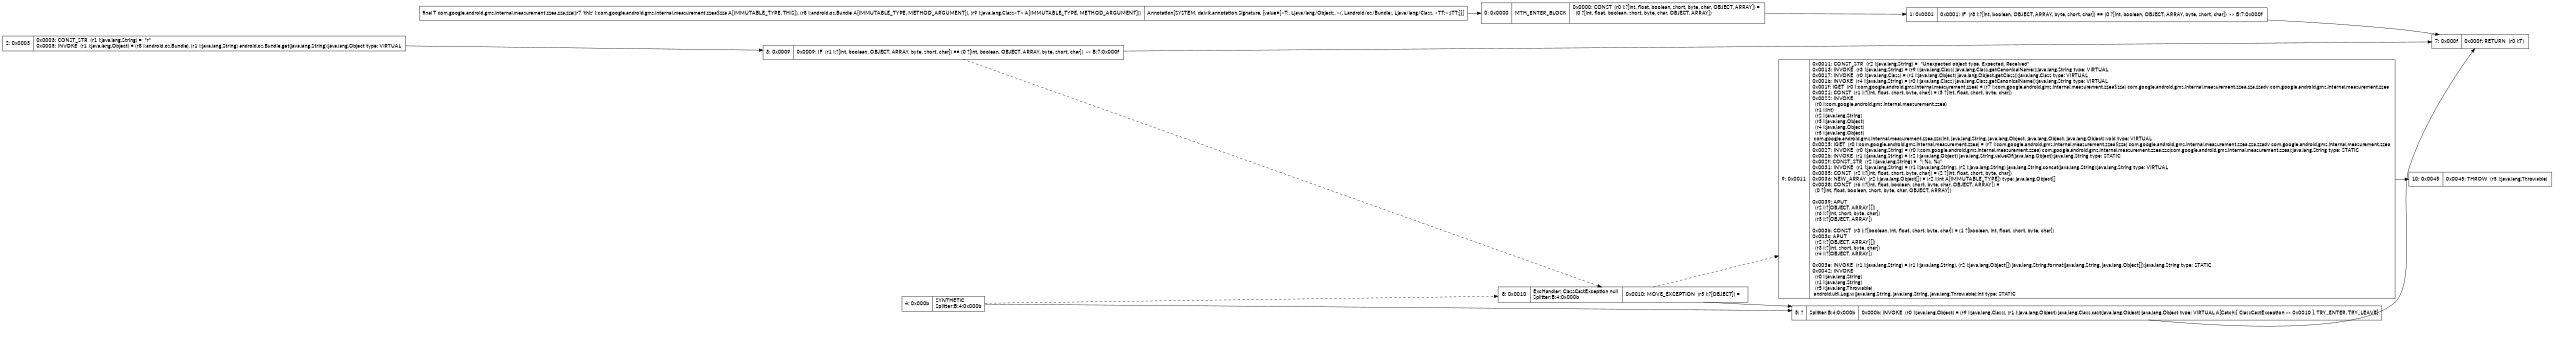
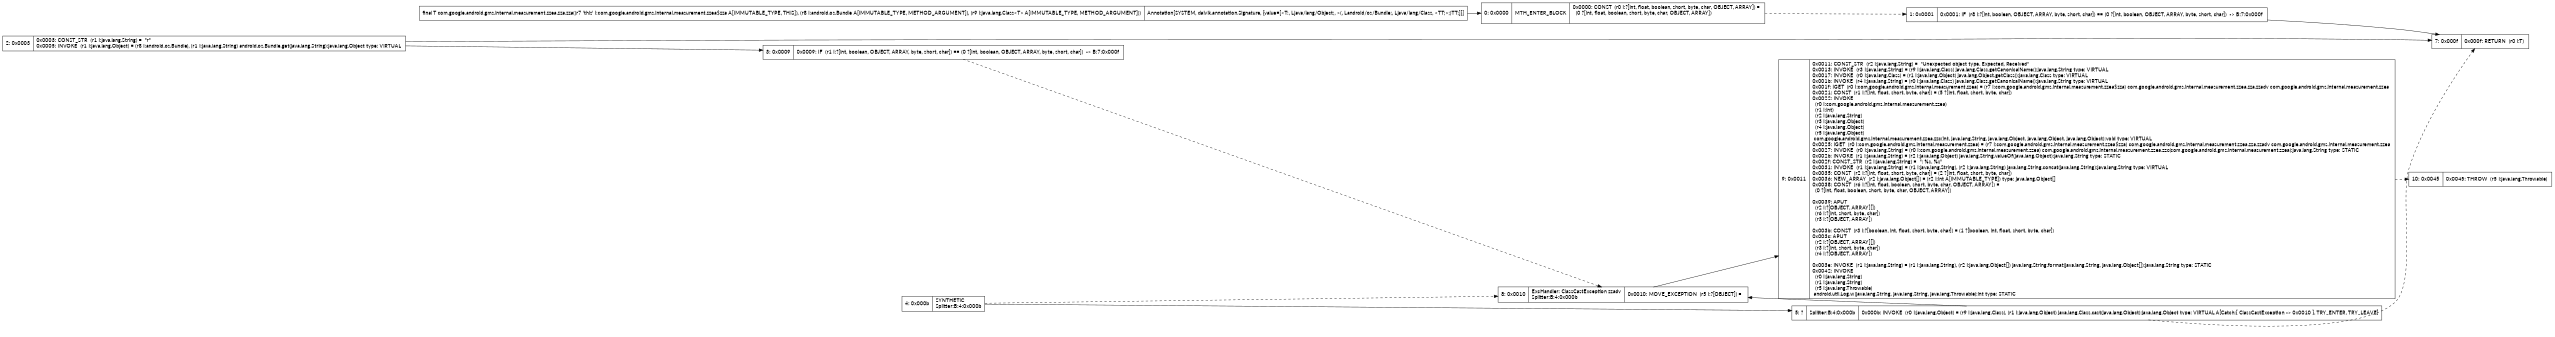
edge "0: 0x0000" -> "1: 0x0001": style solid -> dashed
edge "3: 0x0009" -> "7: 0x000f": now "2: 0x0003" -> "7: 0x000f"
edge "9: 0x0011" -> "10: 0x0045": style solid -> dashed
edge "8: 0x0010" -> "9: 0x0011": style dashed -> solid
node "8: 0x0010": text "ExcHandler: ClassCastException null" -> "ExcHandler: ClassCastException zzadv"
edge "5: ?" -> "7: 0x000f": style solid -> dashed
edge "8: 0x0010" -> "5: ?": reversed
